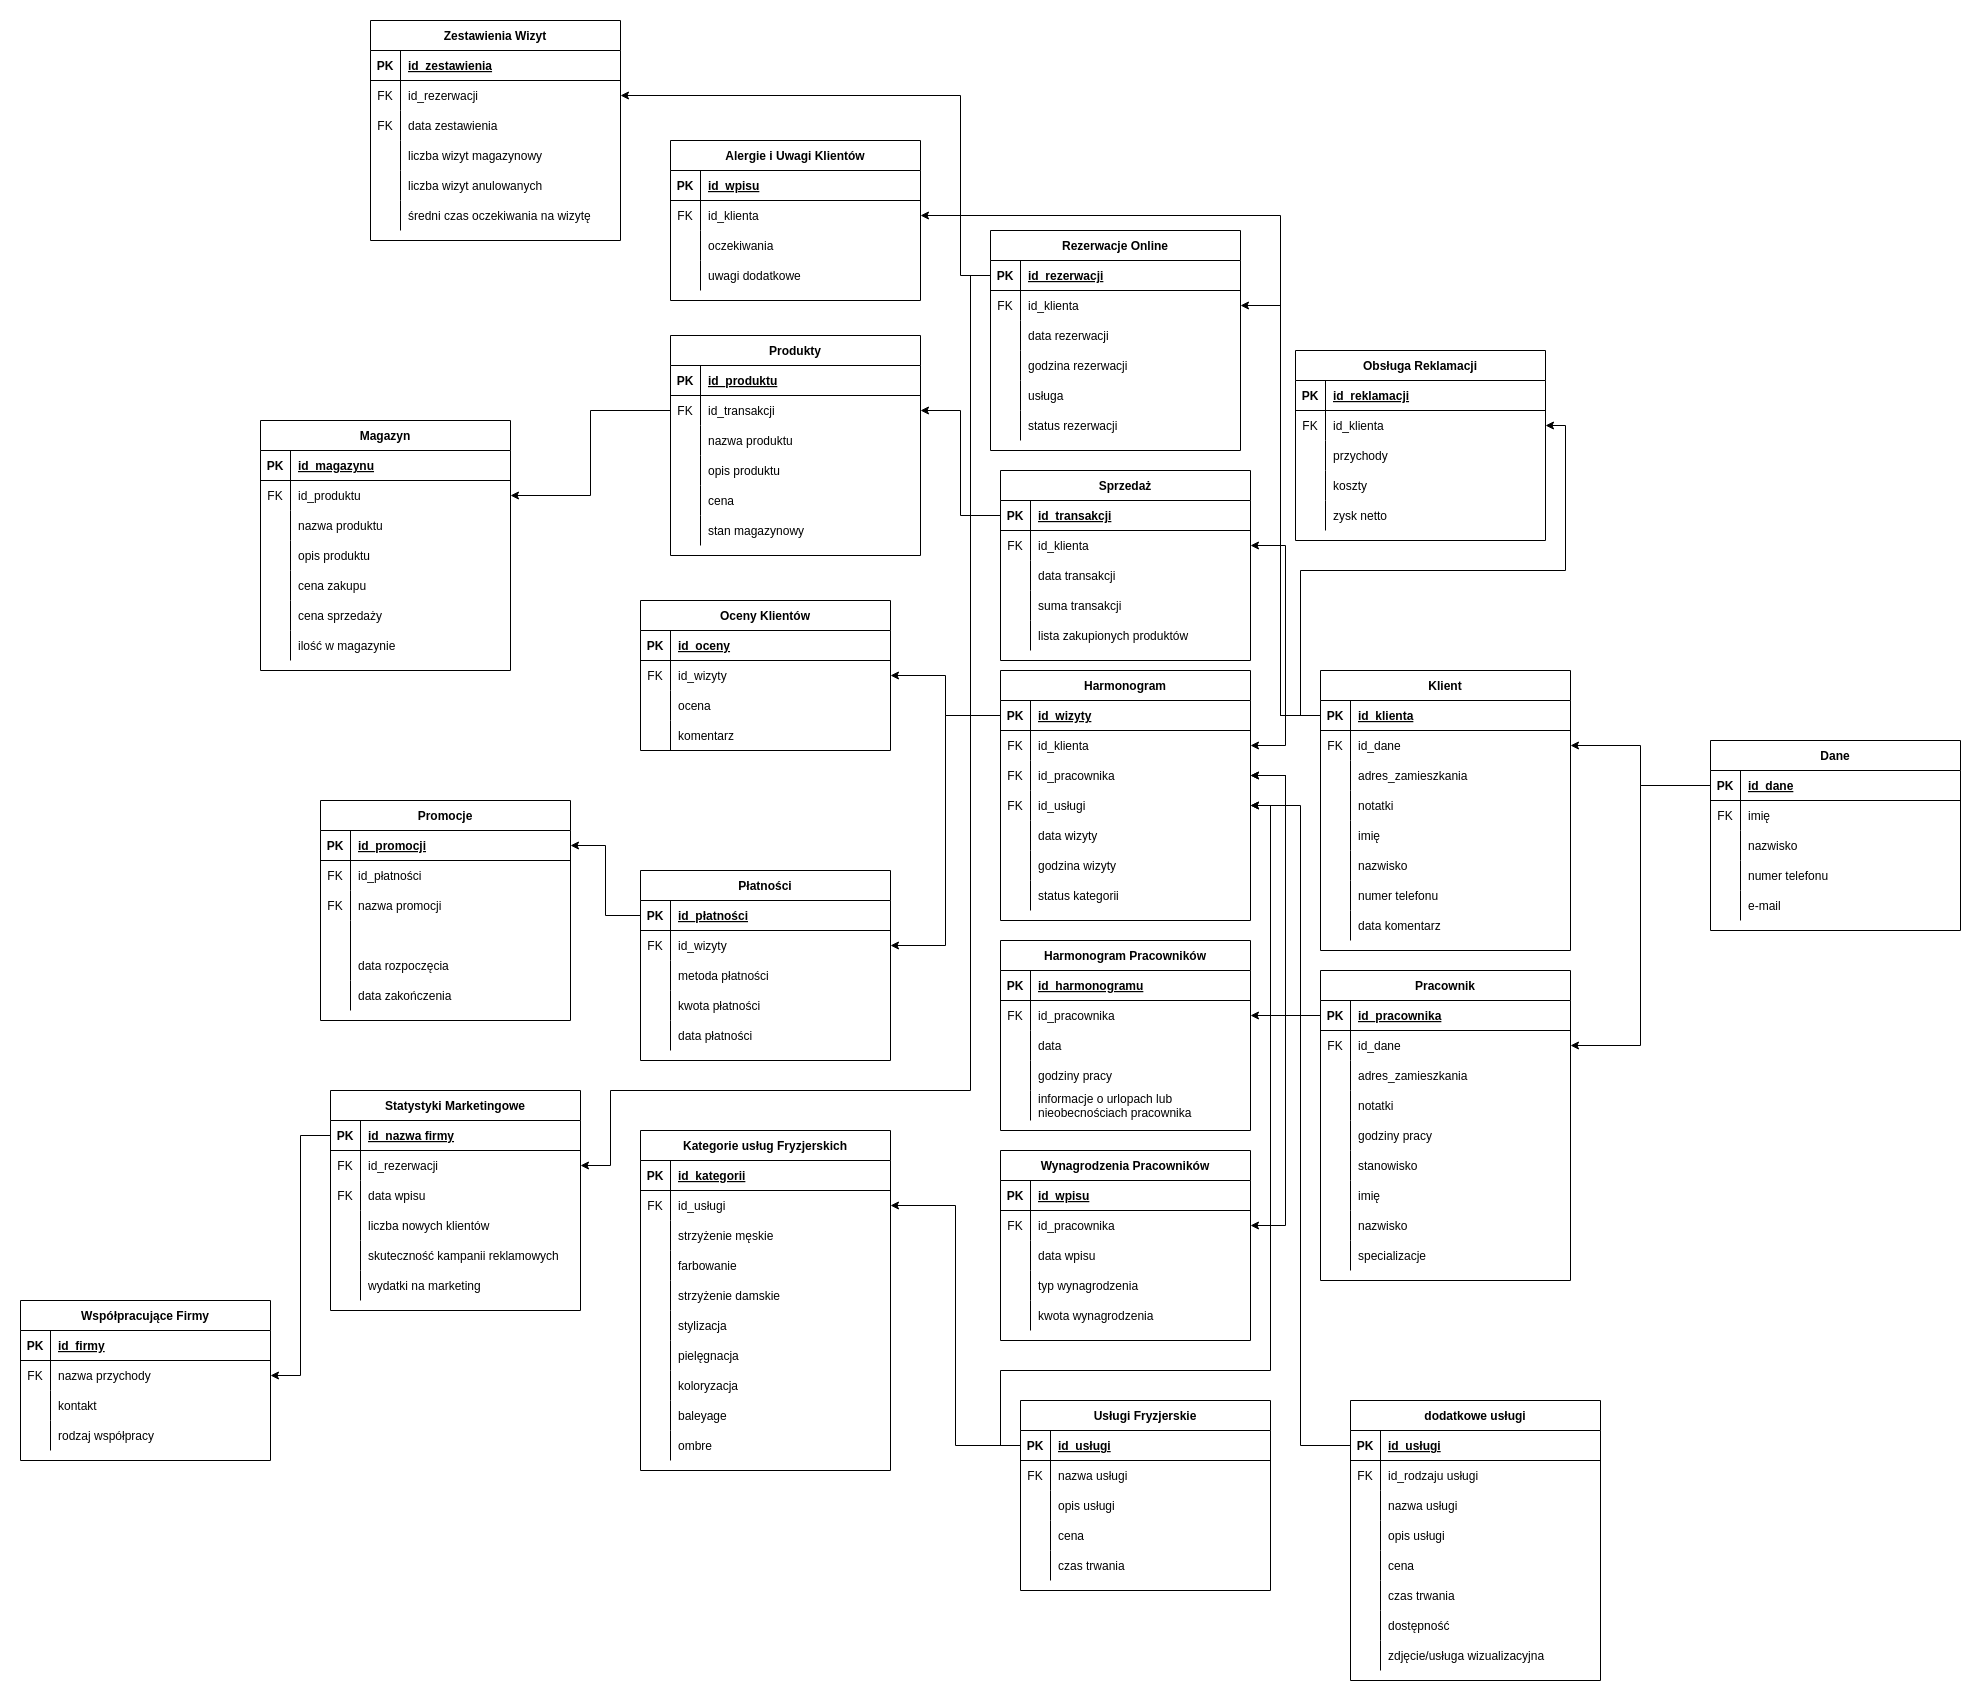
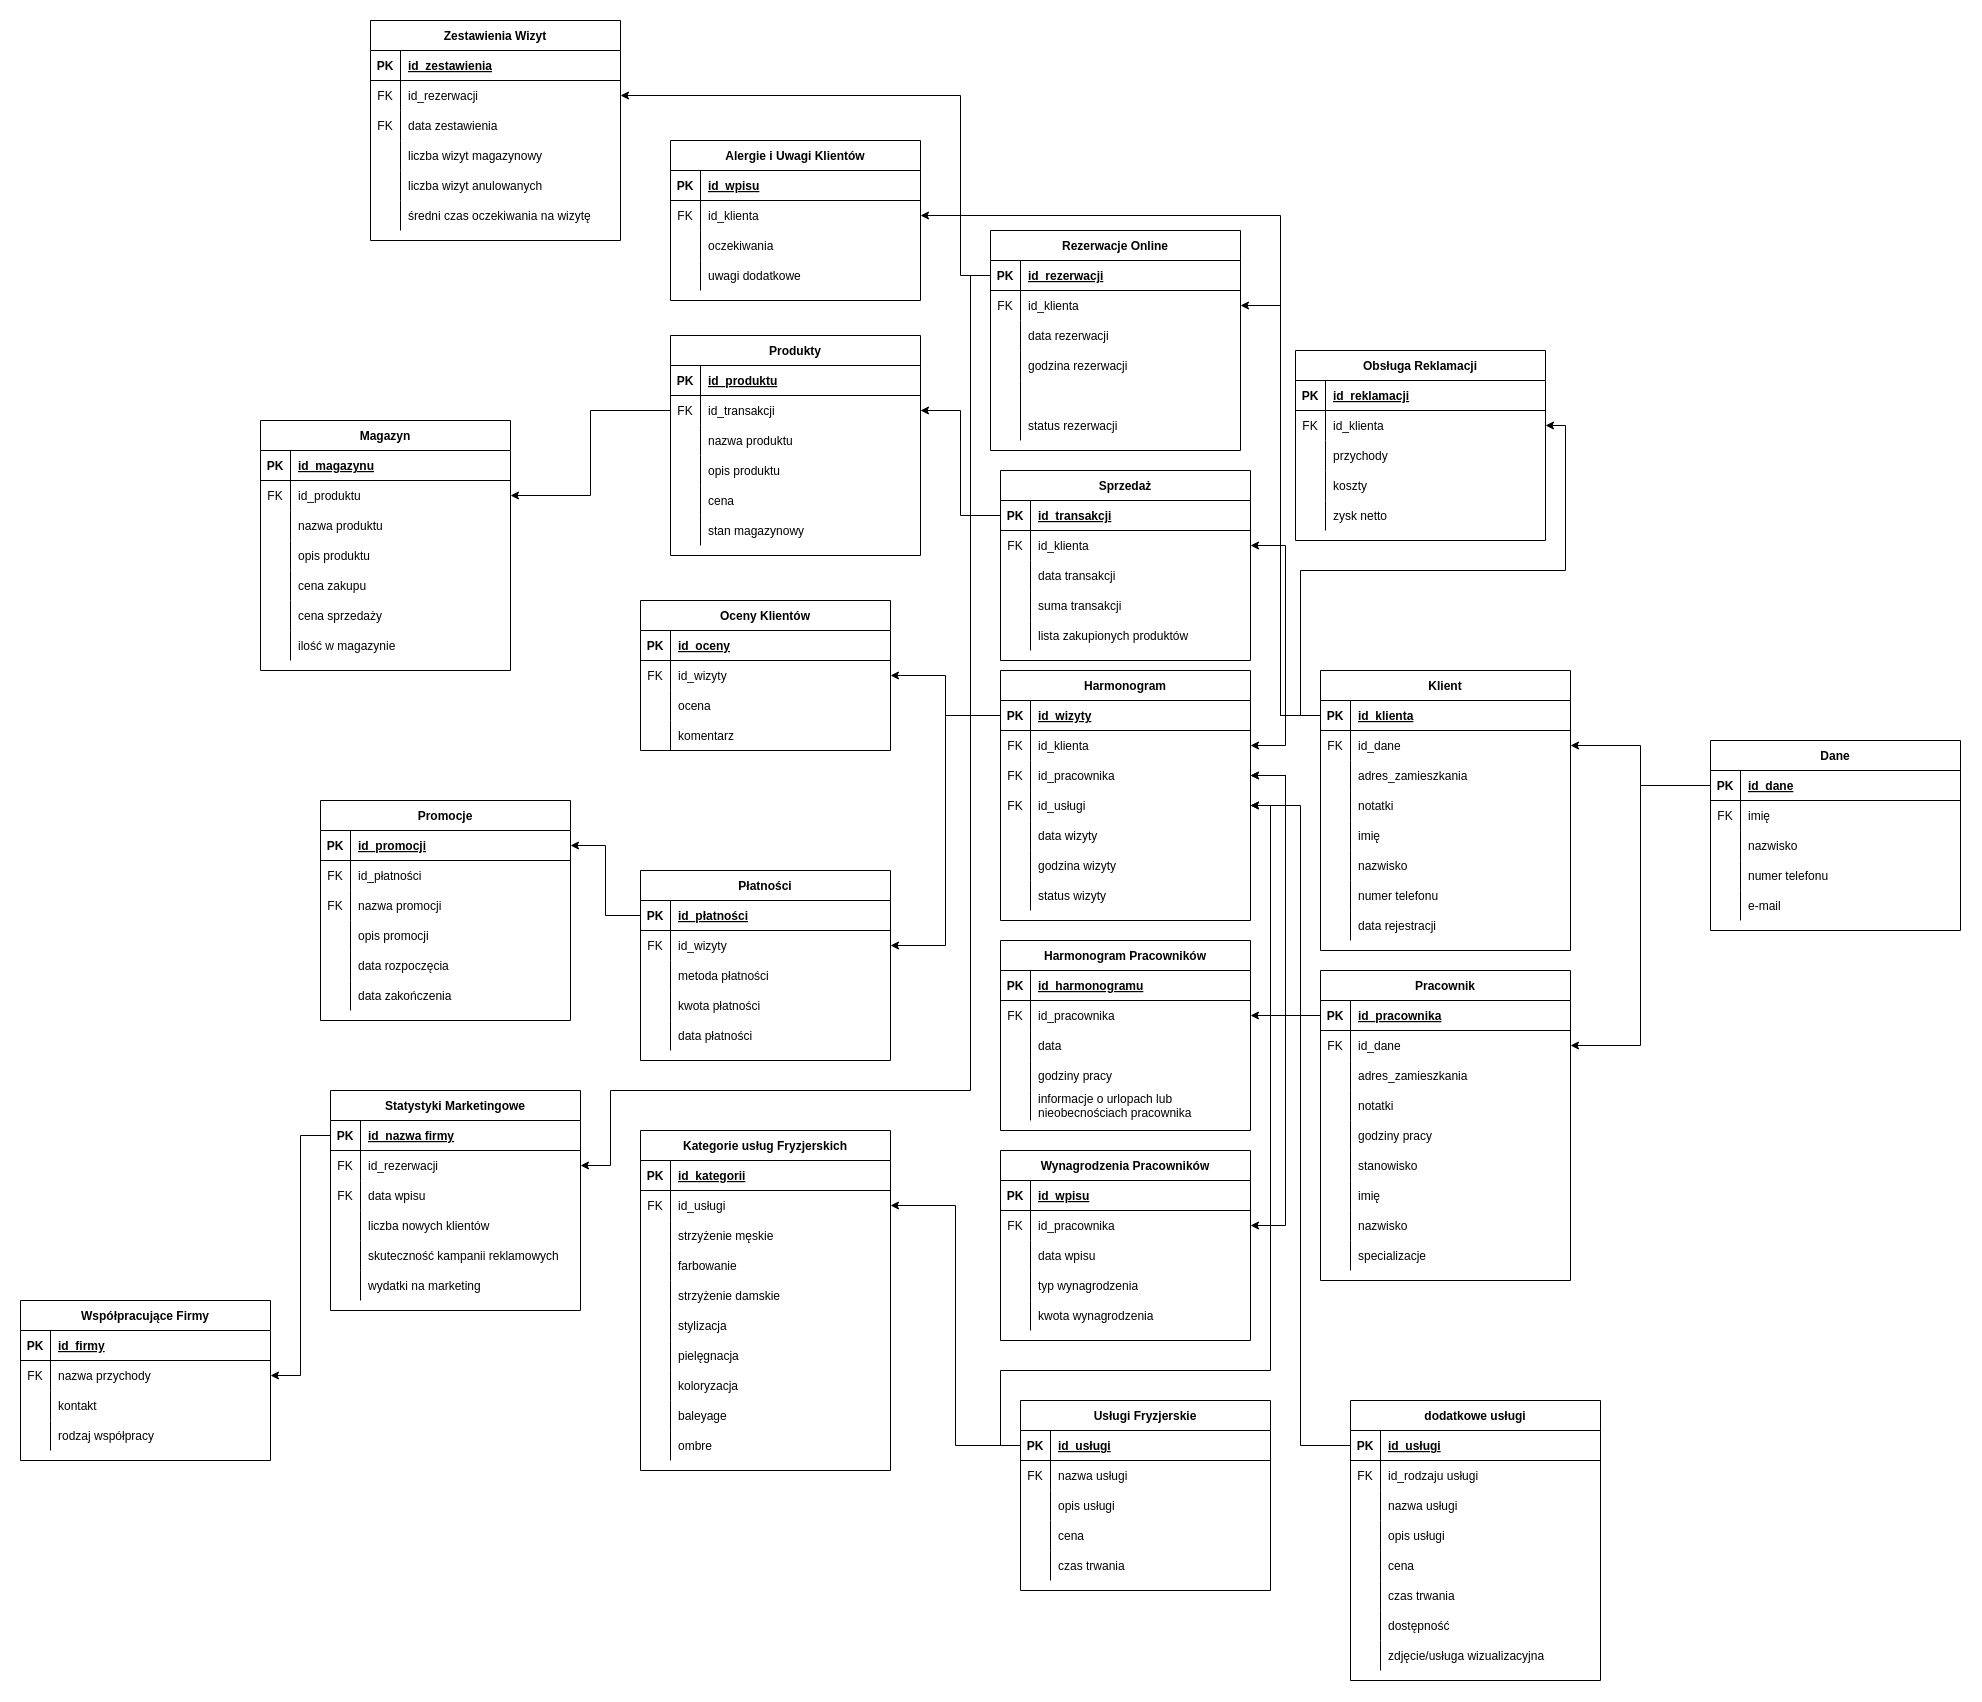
node "usługa": removed
node "status kategorii": label "status kategorii" -> "status wizyty"
node "data komentarz": label "data komentarz" -> "data rejestracji"
node "opis promocji": added
